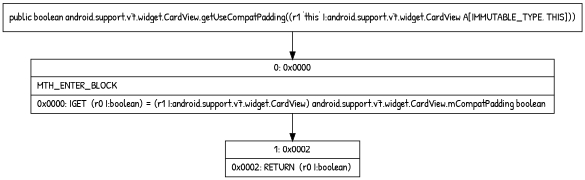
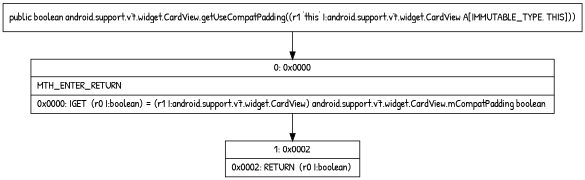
node "0: 0x0000": text "MTH_ENTER_BLOCK" -> "MTH_ENTER_RETURN"
